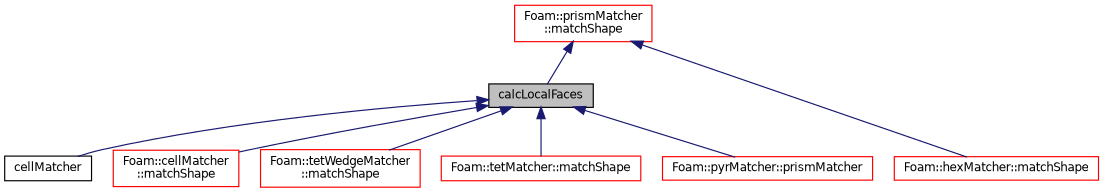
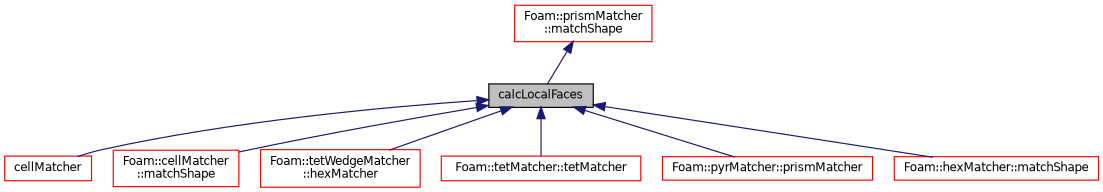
edge "Foam::hexMatcher::matchShape" -> "Foam::prismMatcher ::matchShape": now "Foam::hexMatcher::matchShape" -> "calcLocalFaces"
node "cellMatcher": color black -> red
node "Foam::tetWedgeMatcher ::matchShape": label "Foam::tetWedgeMatcher ::matchShape" -> "Foam::tetWedgeMatcher ::hexMatcher"
node "Foam::tetMatcher::matchShape": label "Foam::tetMatcher::matchShape" -> "Foam::tetMatcher::tetMatcher"
